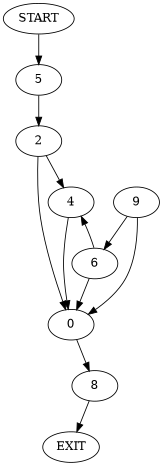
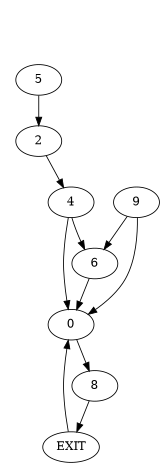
node "START": removed
edge "2" -> "0": now "EXIT" -> "0"
edge "6" -> "4": reversed
